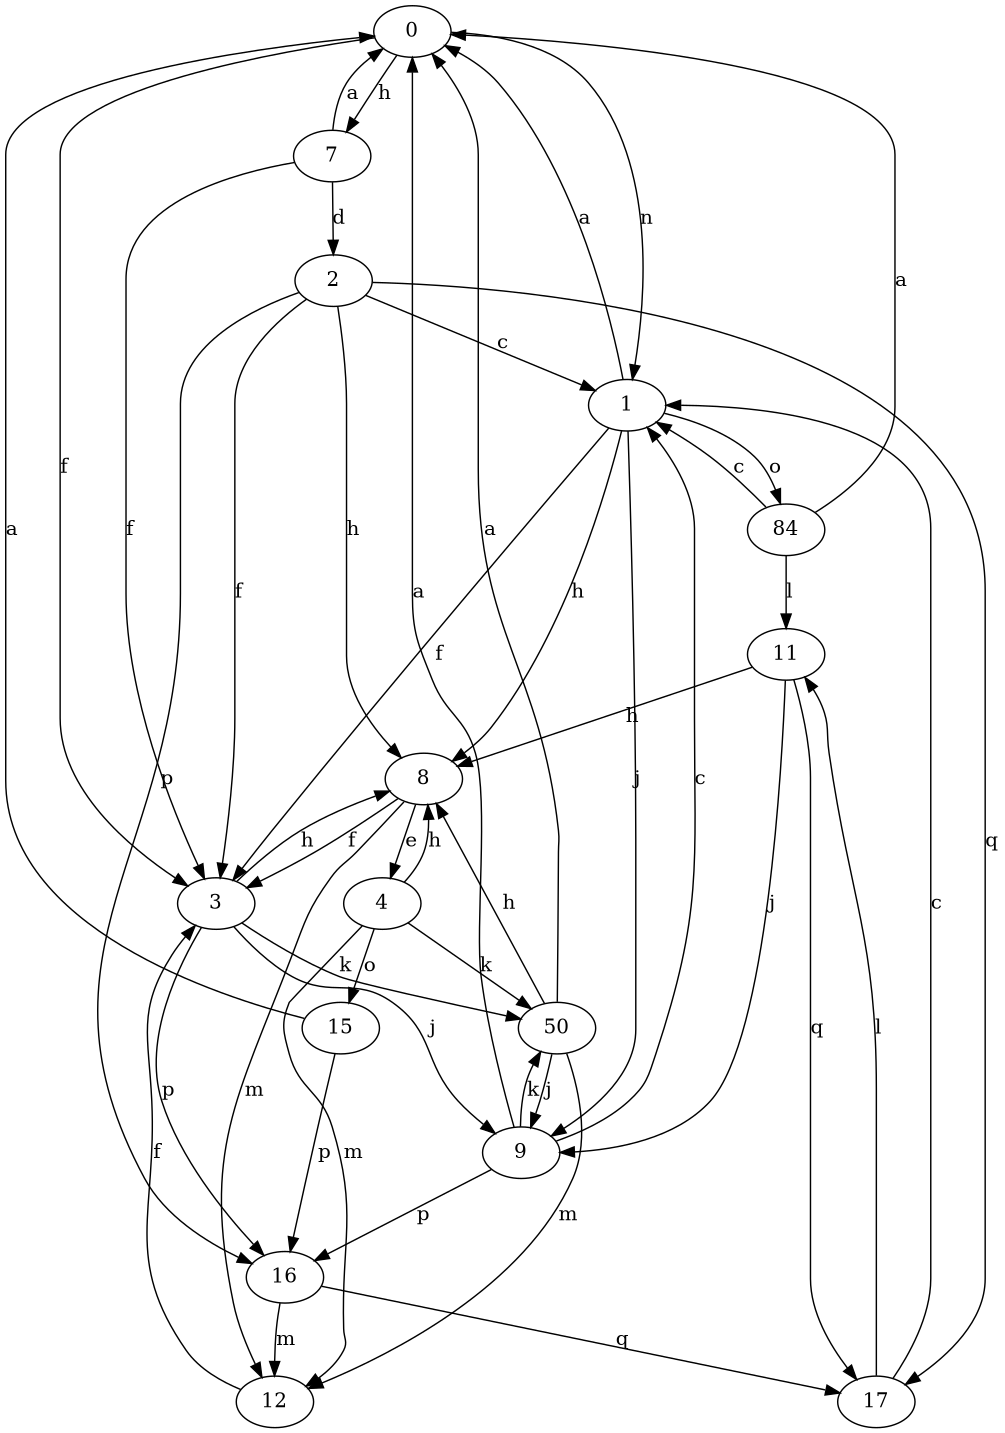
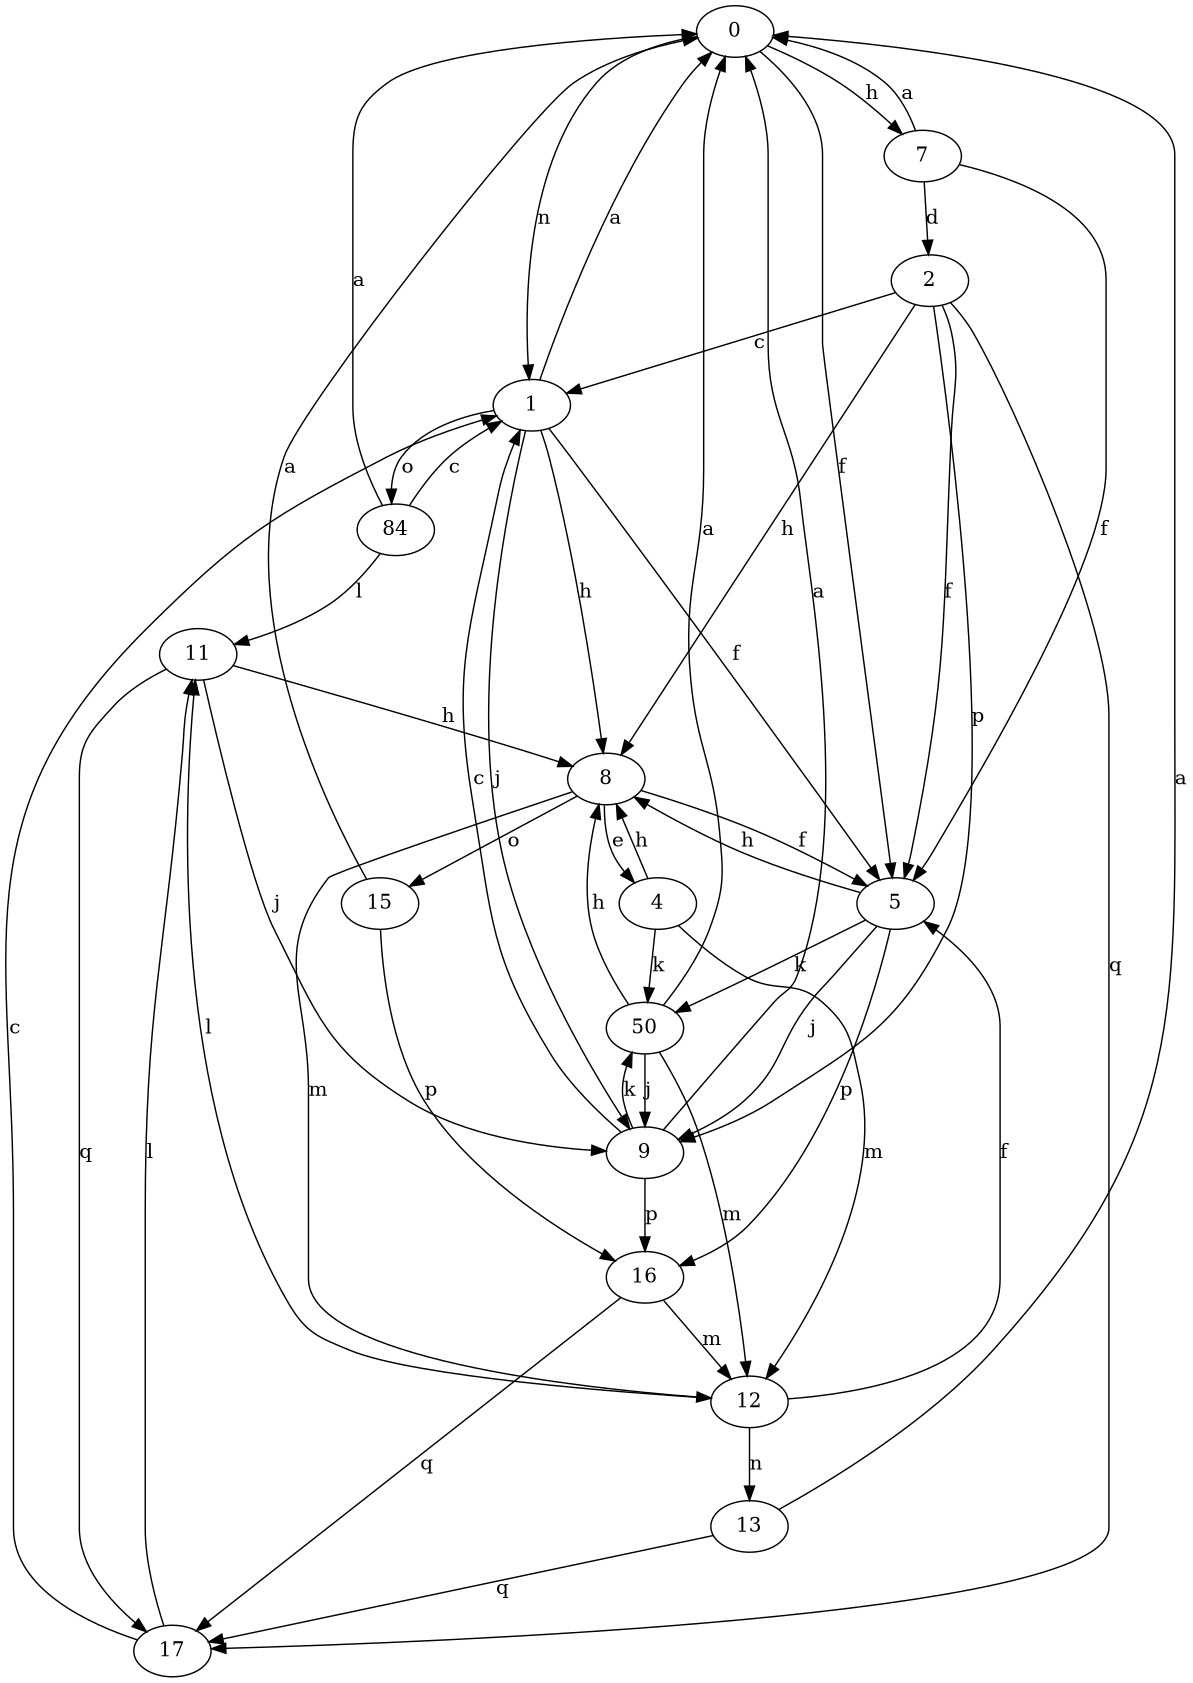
edge "2" -> "16": now "2" -> "9"
node "3": label "3" -> "5"
edge "4" -> "15": now "8" -> "15"
edge "12" -> "11": added, label "l"
node "13": added
